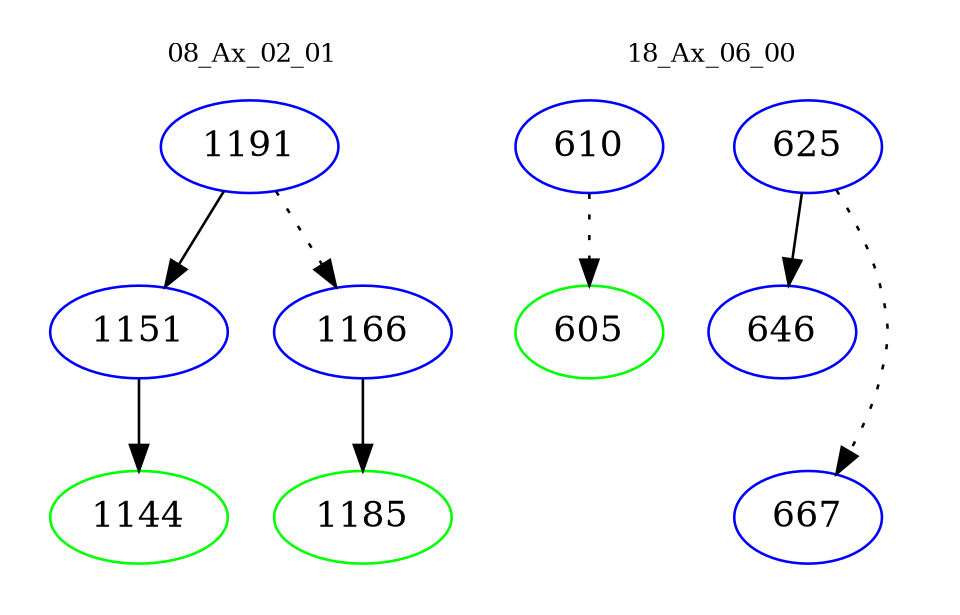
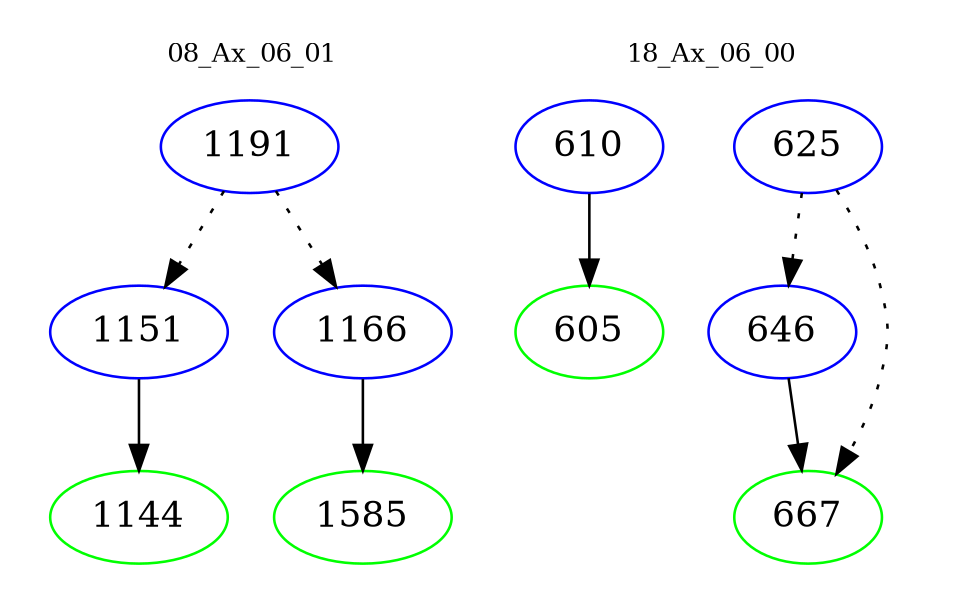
cluster "08_Ax_02_01": label "08_Ax_02_01" -> "08_Ax_06_01"
edge "625" -> "646": style solid -> dotted
edge "610" -> "605": style dotted -> solid
edge "1191" -> "1151": style solid -> dotted
edge "646" -> "667": added
node "1185": label "1185" -> "1585"
node "667": color blue -> green
